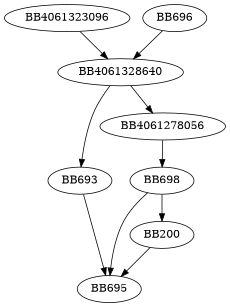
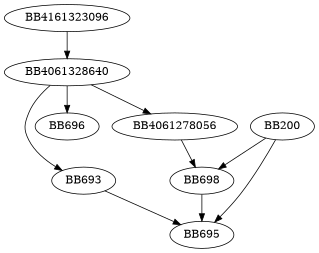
node "BB4061323096": label "BB4061323096" -> "BB4161323096"
edge "BB696" -> "BB4061328640": reversed
edge "BB698" -> "BB200": reversed
